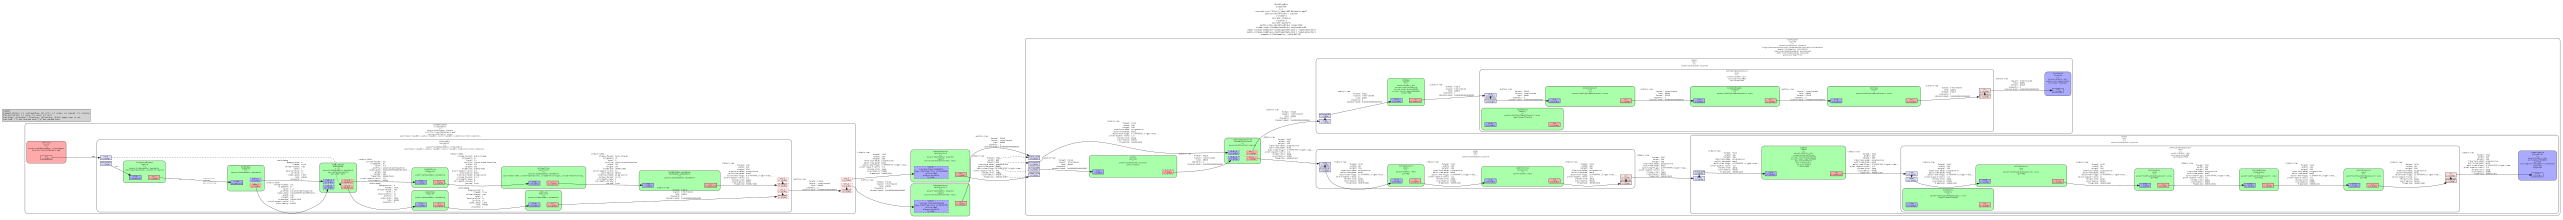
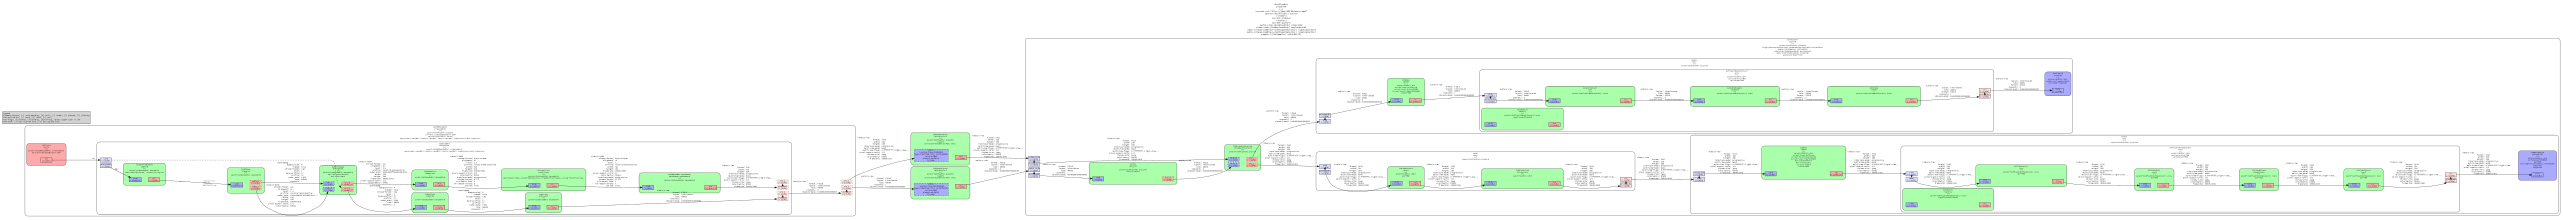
edge "video_sink [>][bfb]" -> "proxypad7 [>][bfb]": reversed
node "audio_0 [>][bfb]": fillcolor #aaaaff -> #ffaaaa
